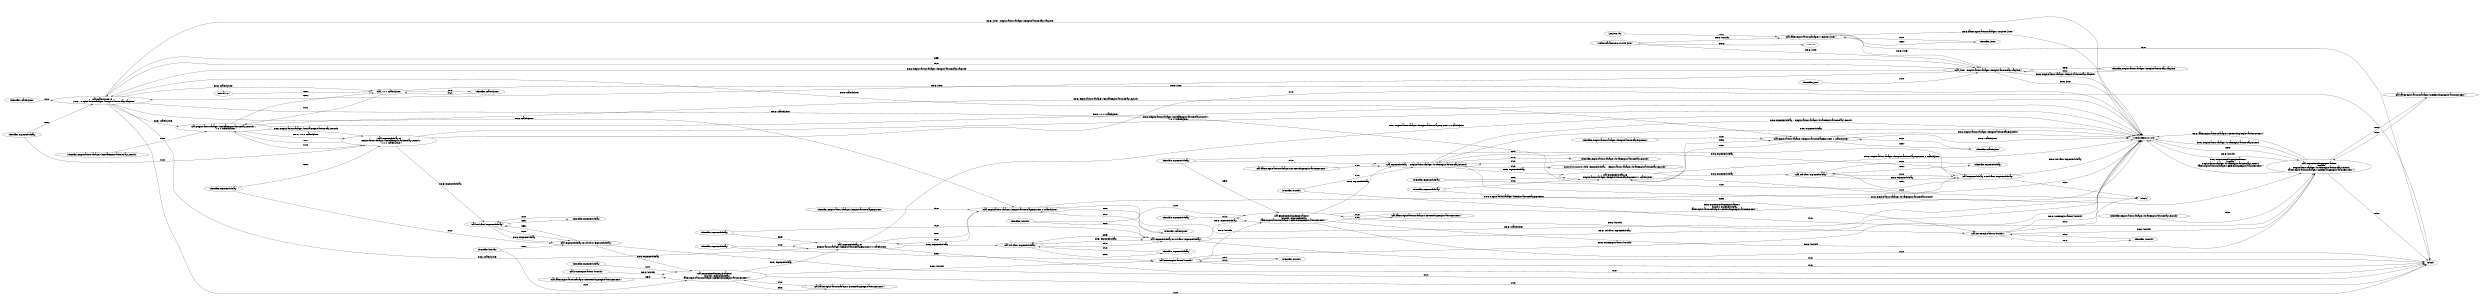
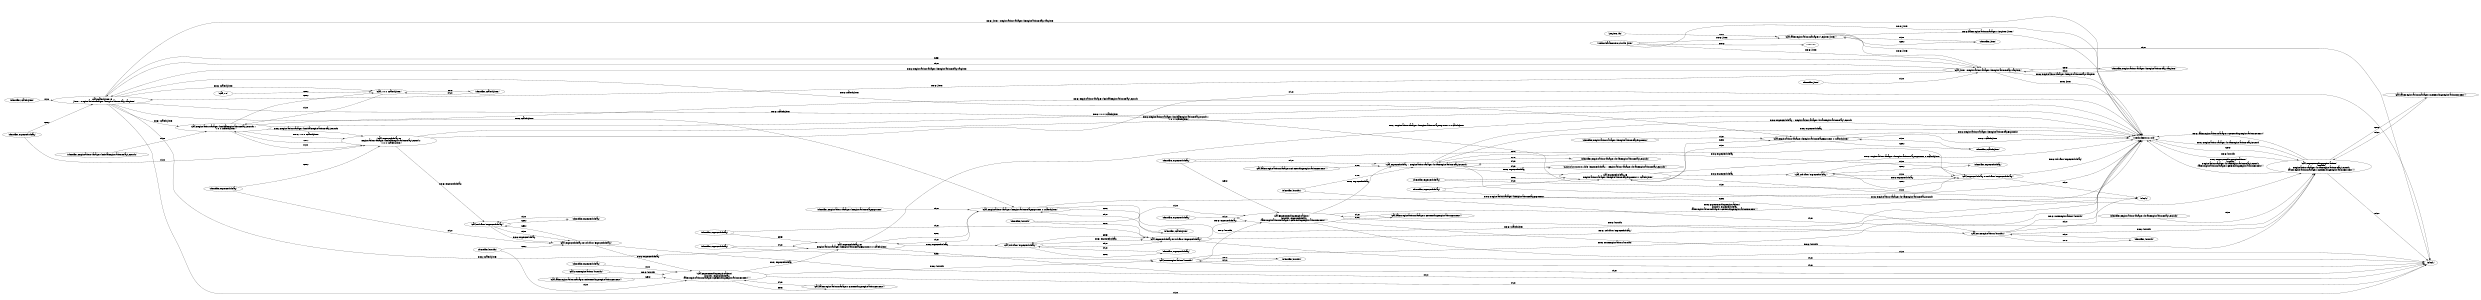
edge "(MethodParameterIn,double jitter)" -> "(Call,fake_registration_manager_.SetJitter(jitter))": label "DDG: lost_ids" -> "DDG: jitter"
edge "(Call,1.0 + scaled_jitter)" -> "(MethodReturn,void)": now "(MethodParameterIn,double jitter)" -> "(MethodReturn,void)"
node "(Literal,1.0)": label "(Literal,1.0)" -> "(Call,1.0)"
